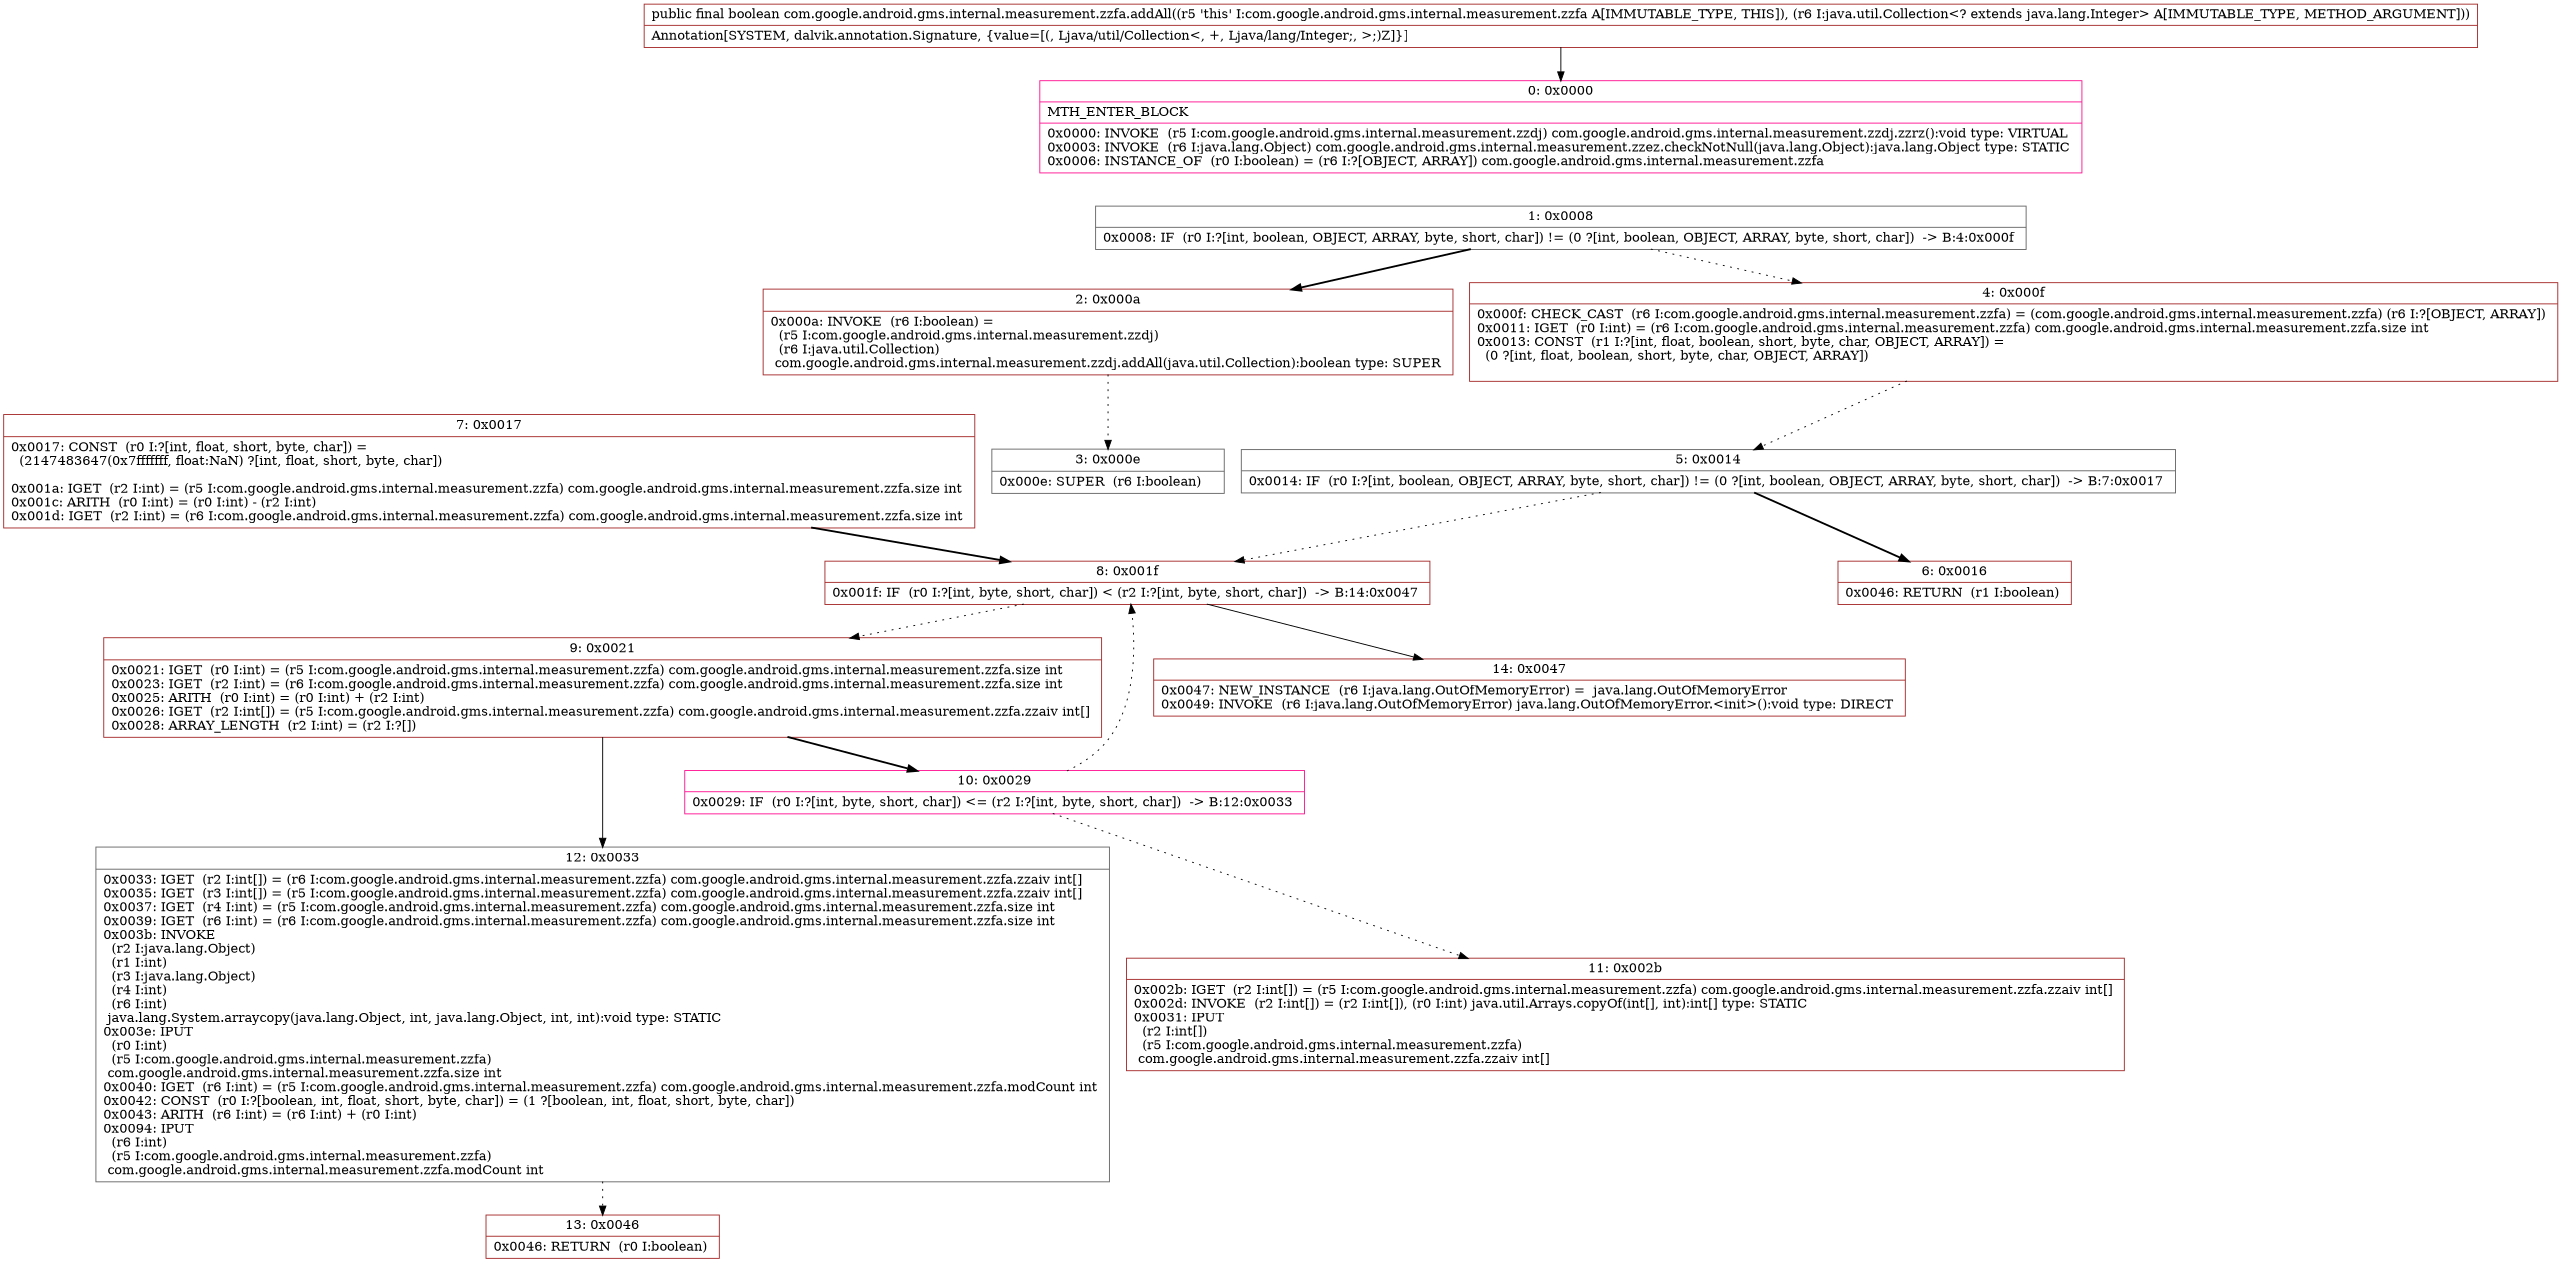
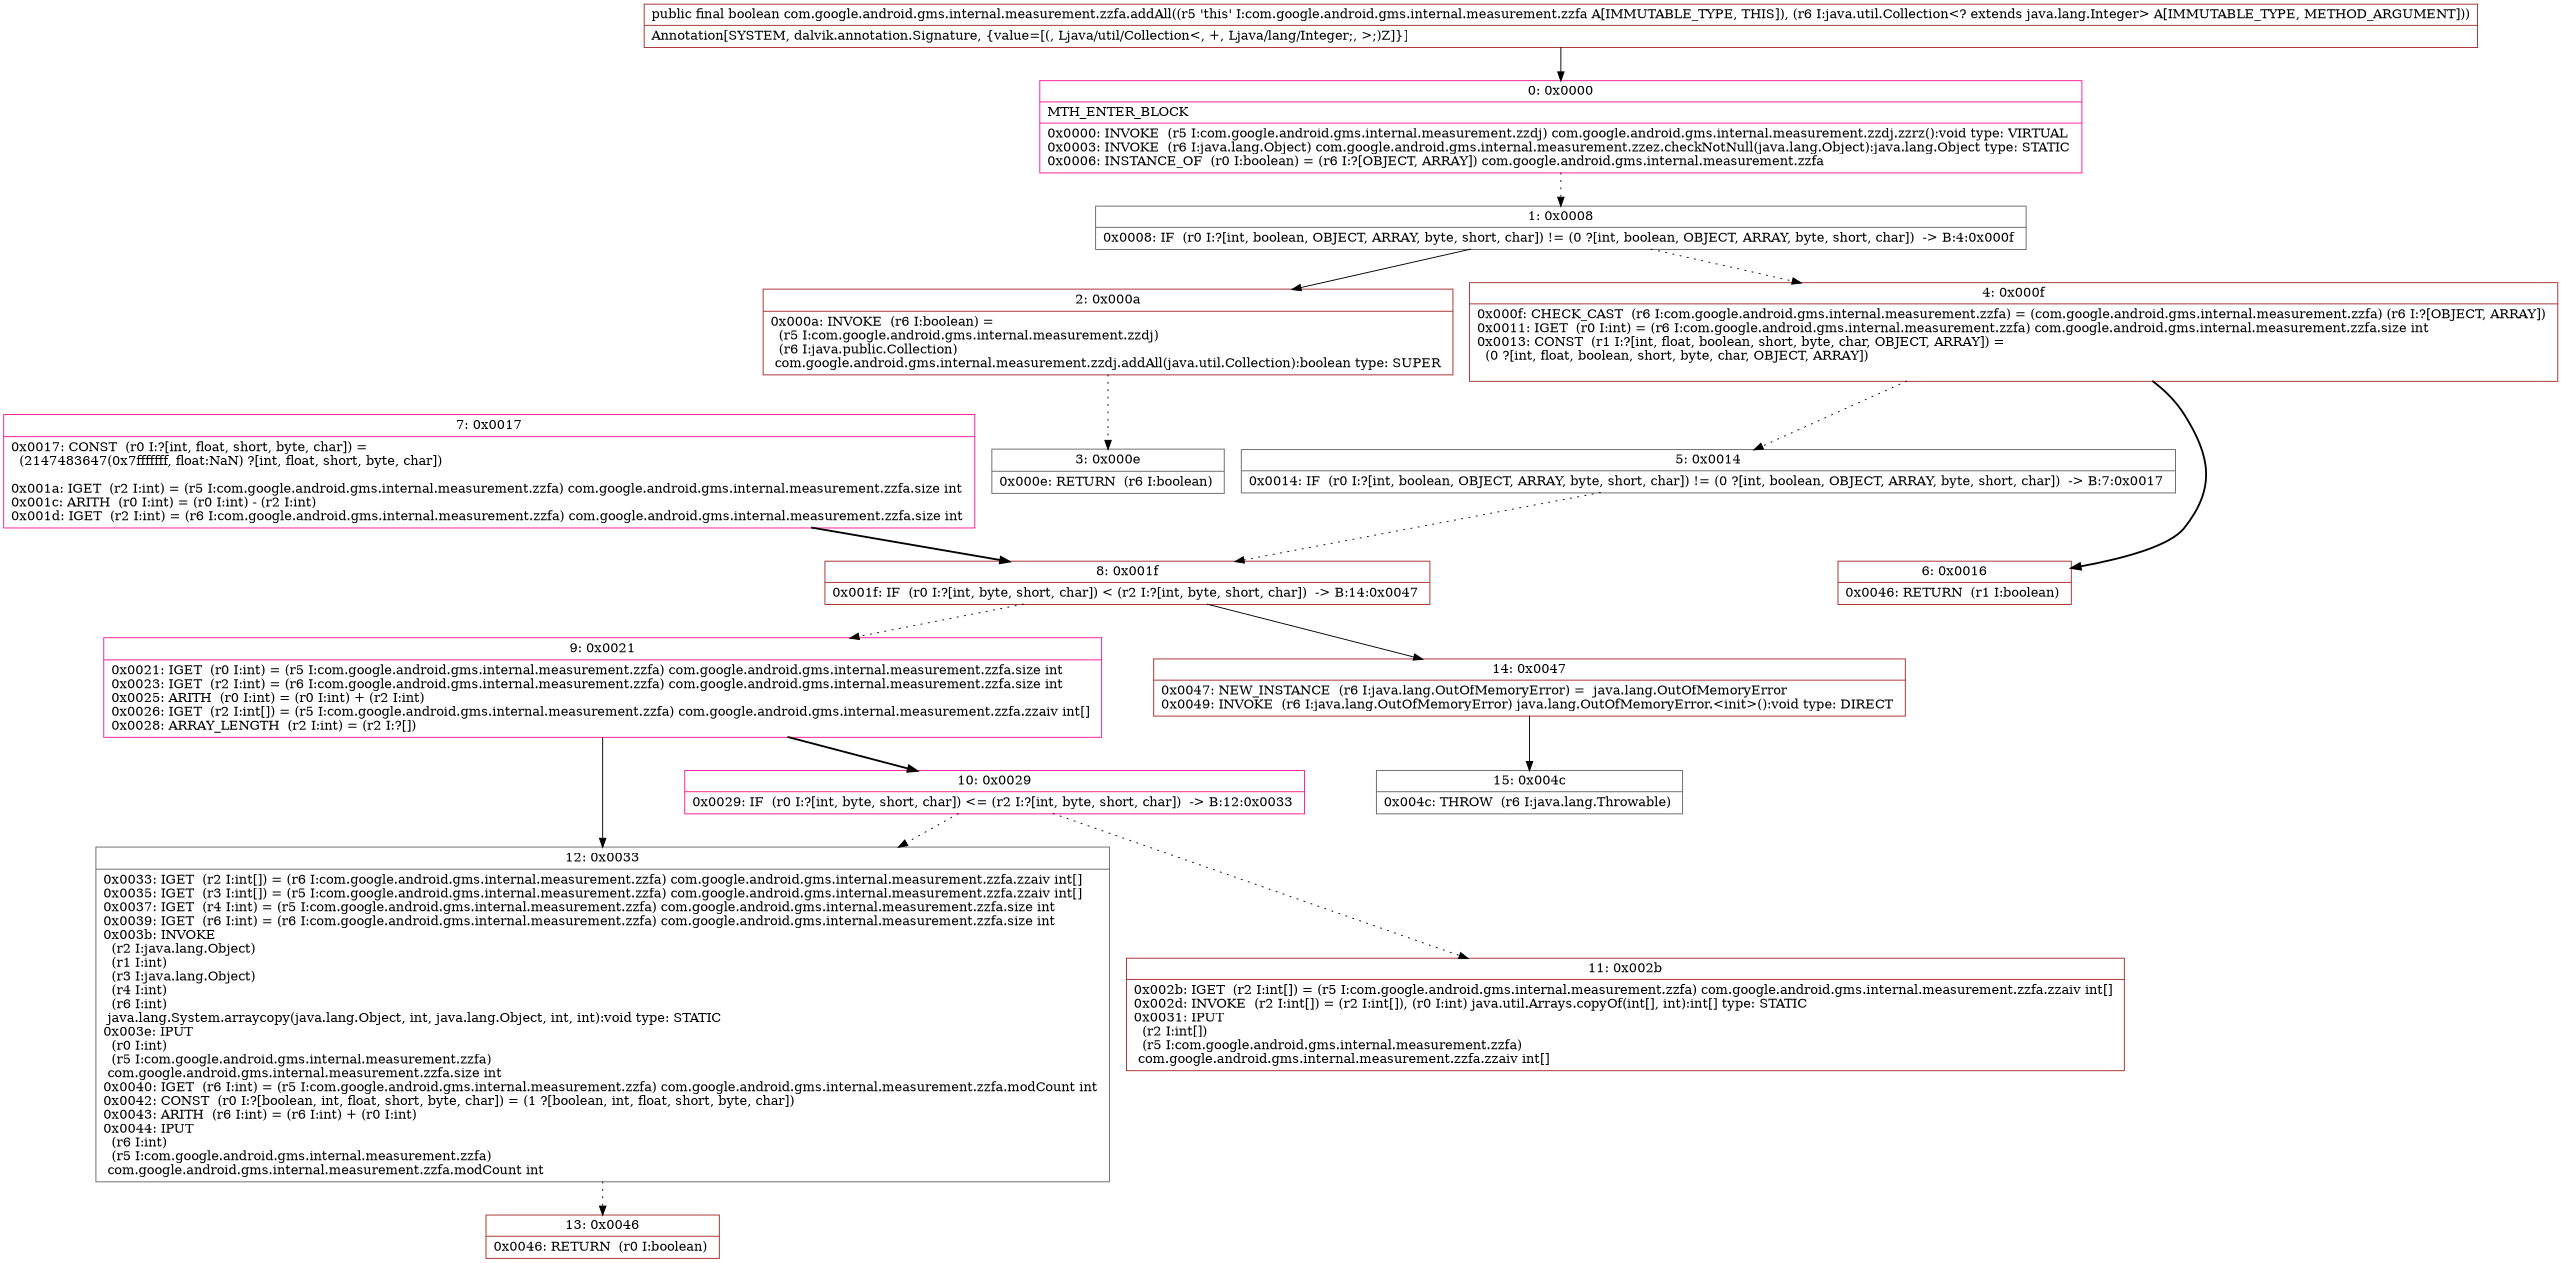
edge "0: 0x0000" -> "1: 0x0008": added
edge "1: 0x0008" -> "2: 0x000a": style bold -> solid
node "2: 0x000a": text "(r6 I:java.util.Collection)" -> "(r6 I:java.public.Collection)"
node "7: 0x0017": color brown -> deeppink
node "3: 0x000e": text "0x000e: SUPER  (r6 I:boolean)" -> "0x000e: RETURN  (r6 I:boolean)"
edge "5: 0x0014" -> "6: 0x0016": now "4: 0x000f" -> "6: 0x0016"
node "9: 0x0021": color brown -> deeppink
edge "10: 0x0029" -> "8: 0x001f": now "10: 0x0029" -> "12: 0x0033"
node "15: 0x004c": added
node "12: 0x0033": text "0x0094: IPUT" -> "0x0044: IPUT"
